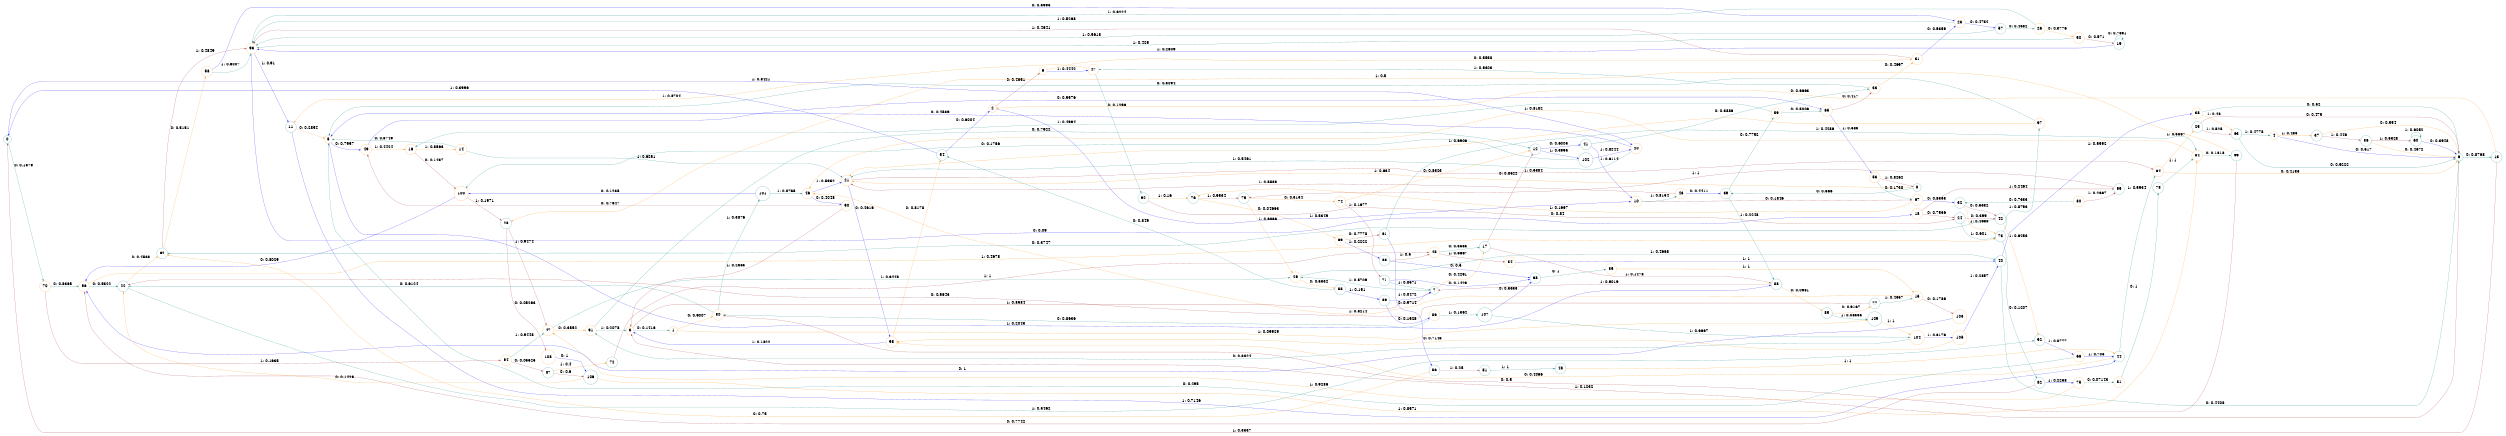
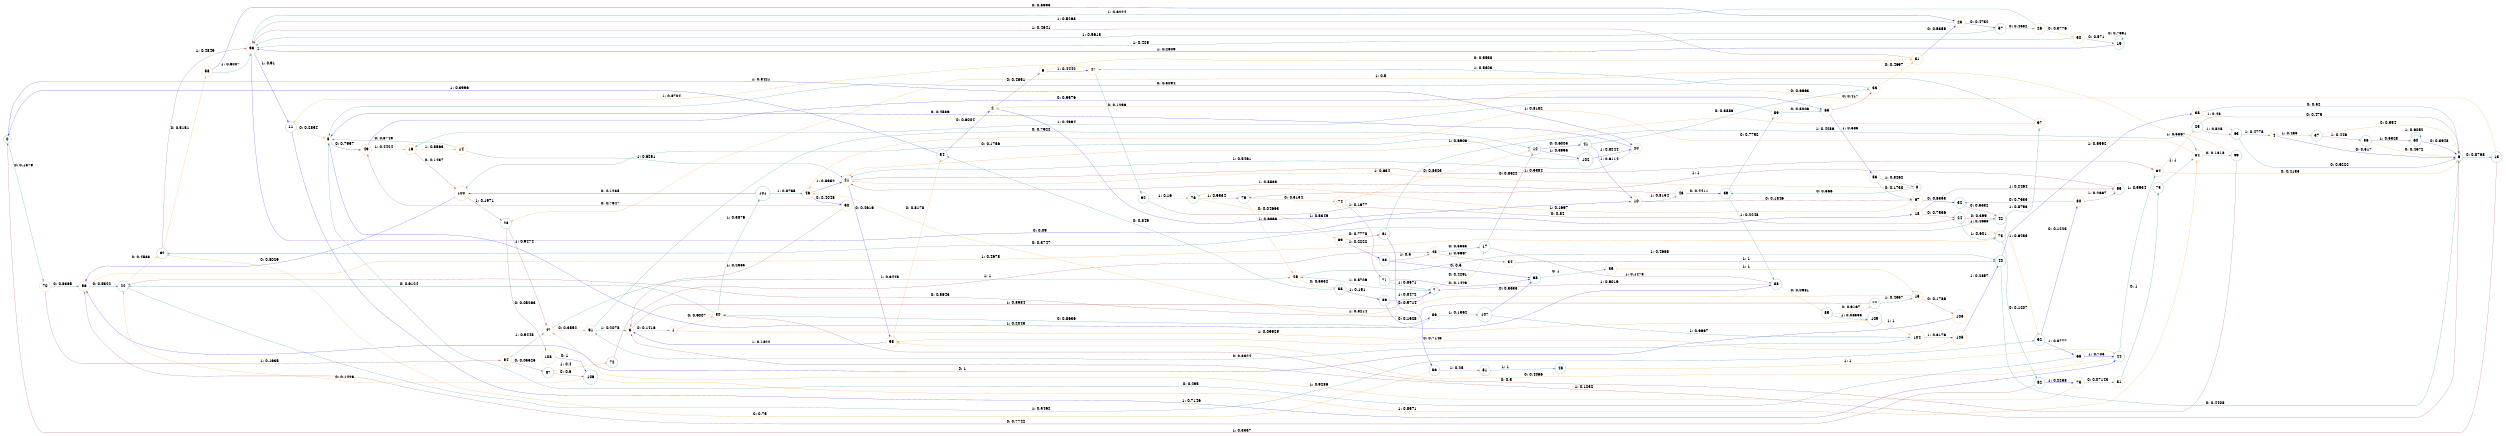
edge "52" -> "80": added, label "0: 0.1223"
